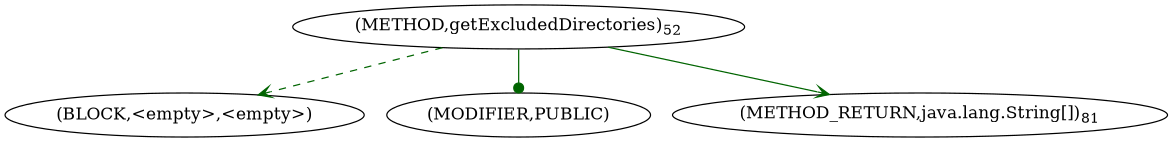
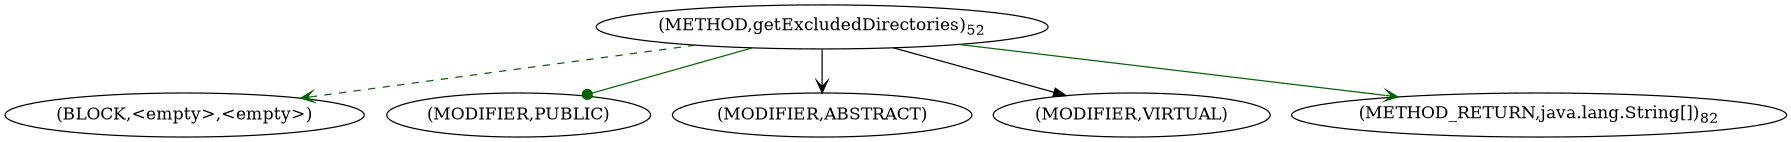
node "(METHOD_RETURN,java.lang.String[])": text "81" -> "82"
node "(MODIFIER,ABSTRACT)": added
node "(MODIFIER,VIRTUAL)": added
